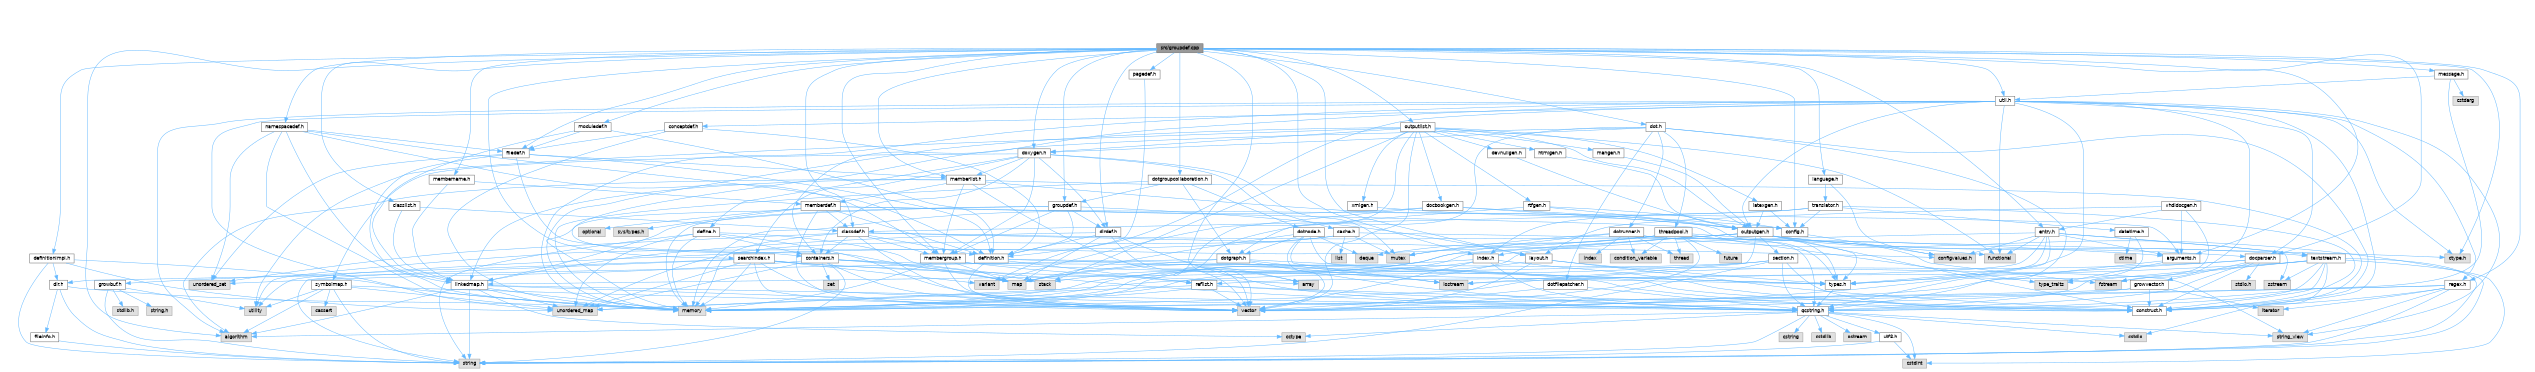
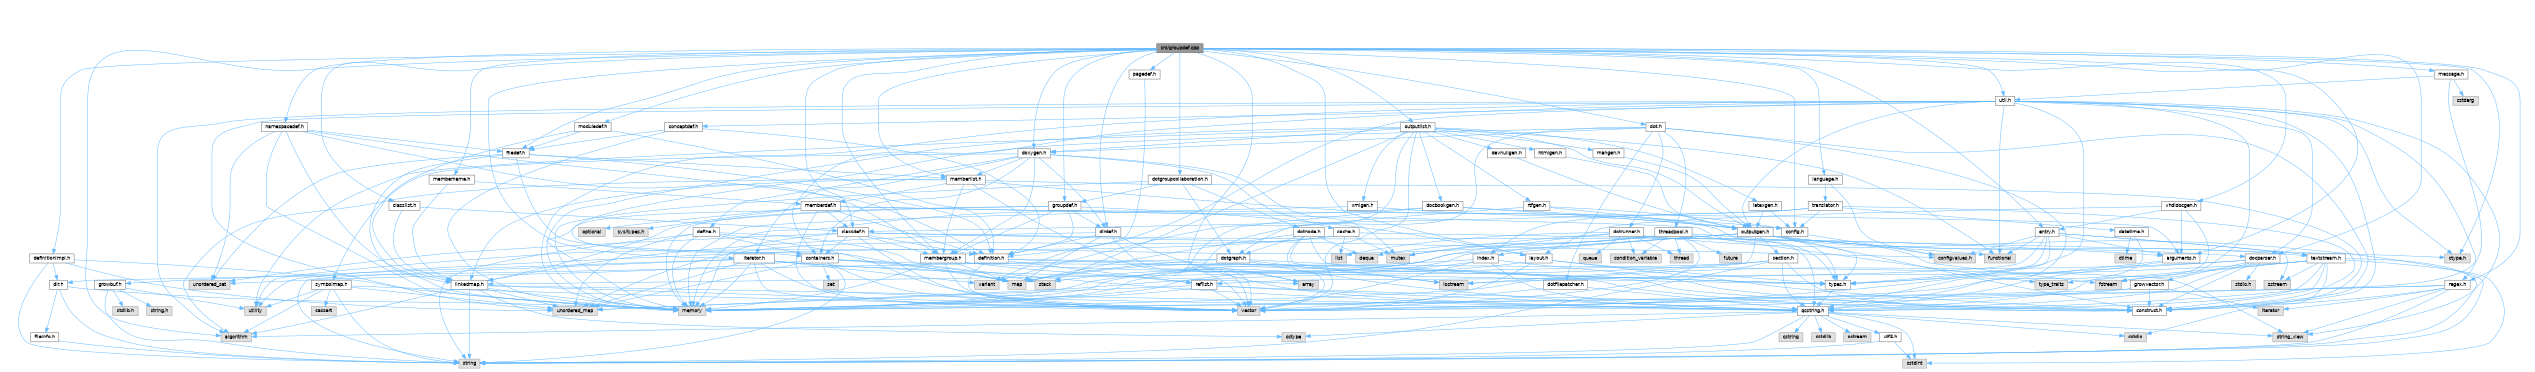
edge "src/groupdef.cpp" -> "index.h": now "src/groupdef.cpp" -> "vhdldocgen.h"
edge "dotrunner.h" -> "list": added
edge "entry.h" -> "memory": now "xmlgen.h" -> "memory"
node "searchindex.h": label "searchindex.h" -> "iterator.h"
node "index": label "index" -> "queue"
edge "arguments.h" -> "type_traits": now "arguments.h" -> "qcstring.h"
